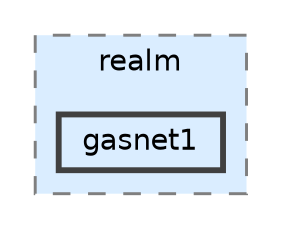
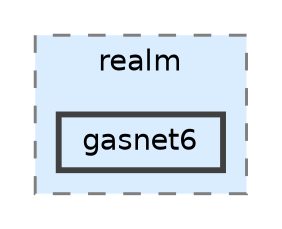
node "gasnet1": label "gasnet1" -> "gasnet6"
